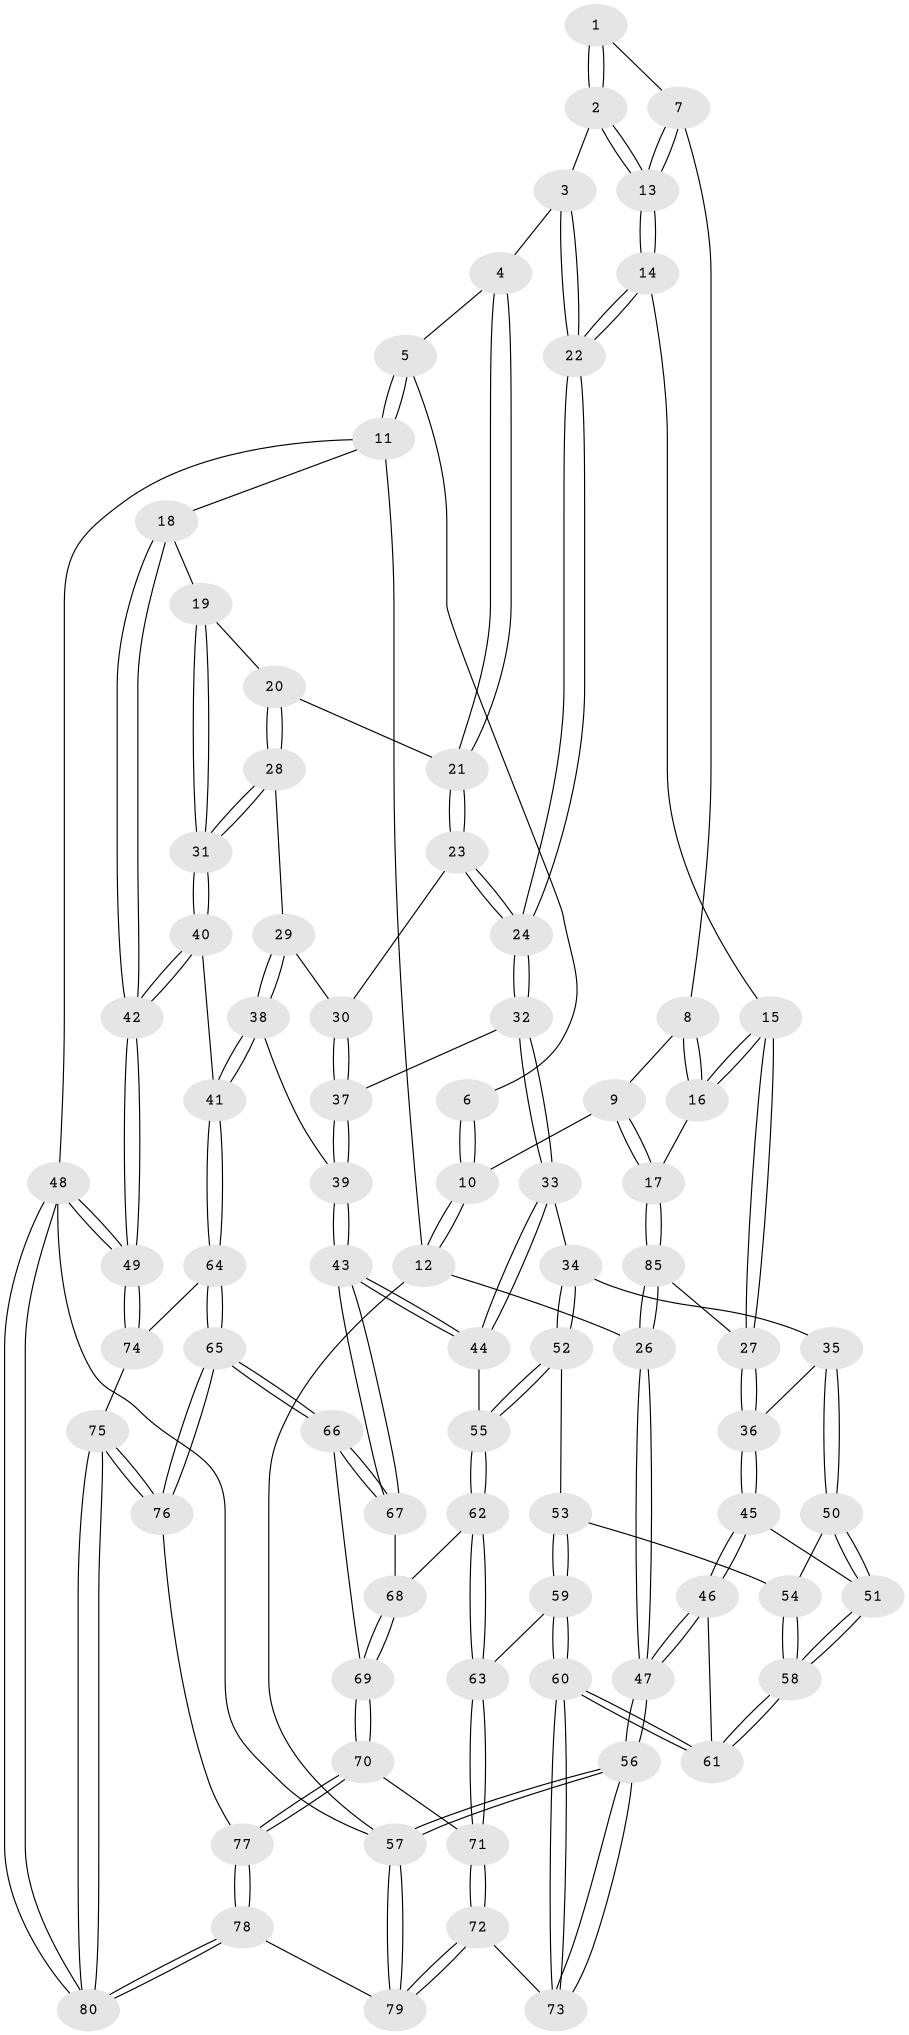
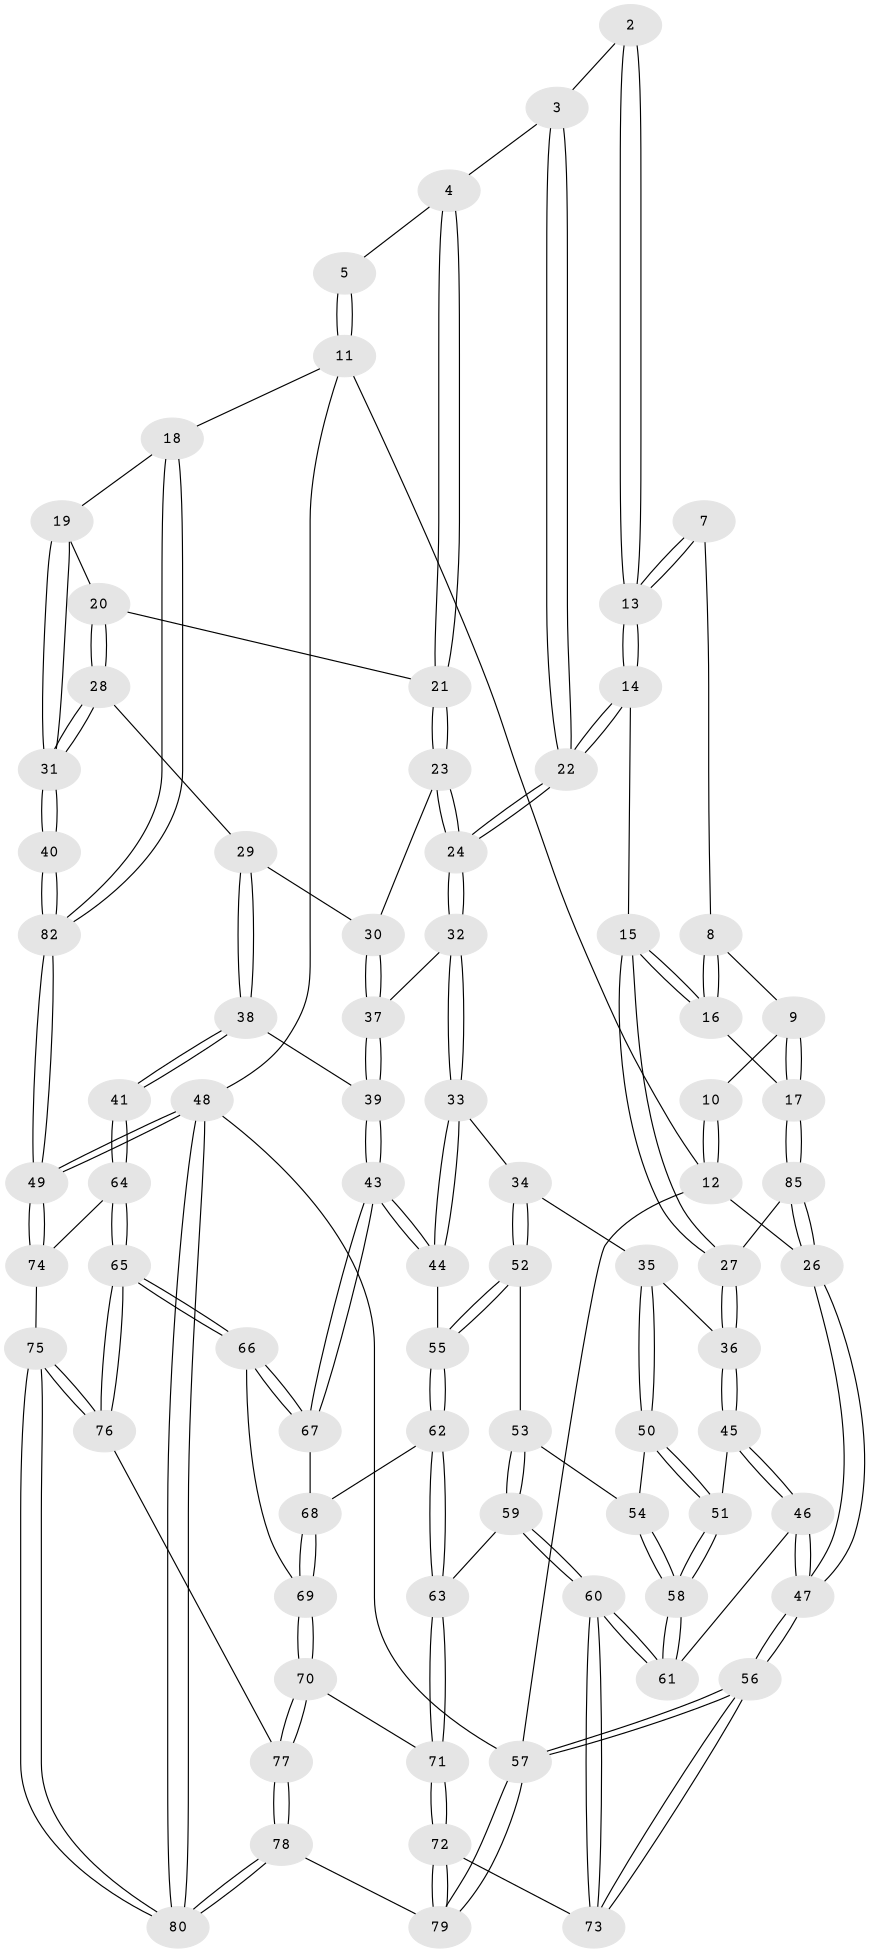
node "1": removed
node "42": label "42" -> "82"
edge "40" -- "41": removed
node "6": removed
